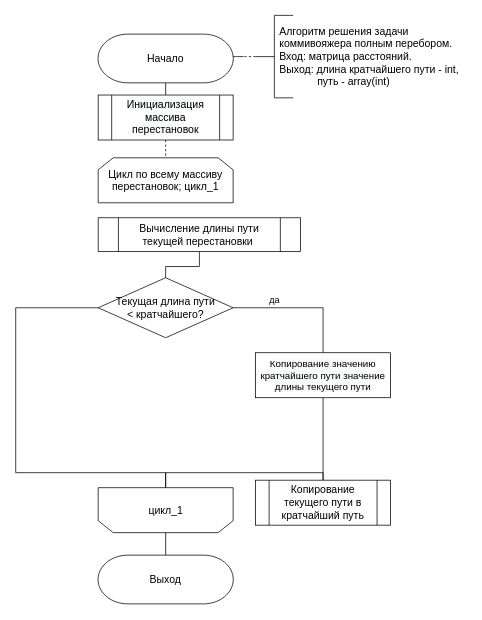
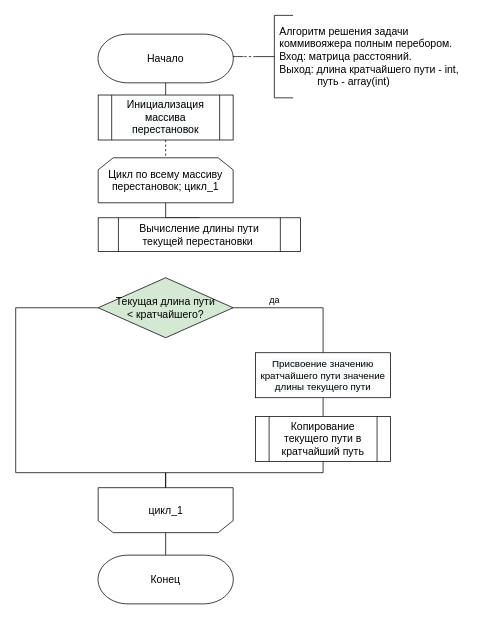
edge "Цикл по всему массиву перестановок; цикл_1" -- "Вычисление длины пути текущей перестановки": added
edge "Вычисление длины пути текущей перестановки" -- "Текущая длина пути < кратчайшего?": removed
node "Текущая длина пути < кратчайшего?": fillcolor #ffffff -> #d5e8d4
node "Копирование значению кратчайшего пути значение длины текущего пути": label "Копирование значению кратчайшего пути значение длины текущего пути" -> "Присвоение значению кратчайшего пути значение длины текущего пути"
node "Копирование текущего пути в кратчайший путь": moved (323, 503) -> (323, 439)
node "Выход": label "Выход" -> "Конец"
